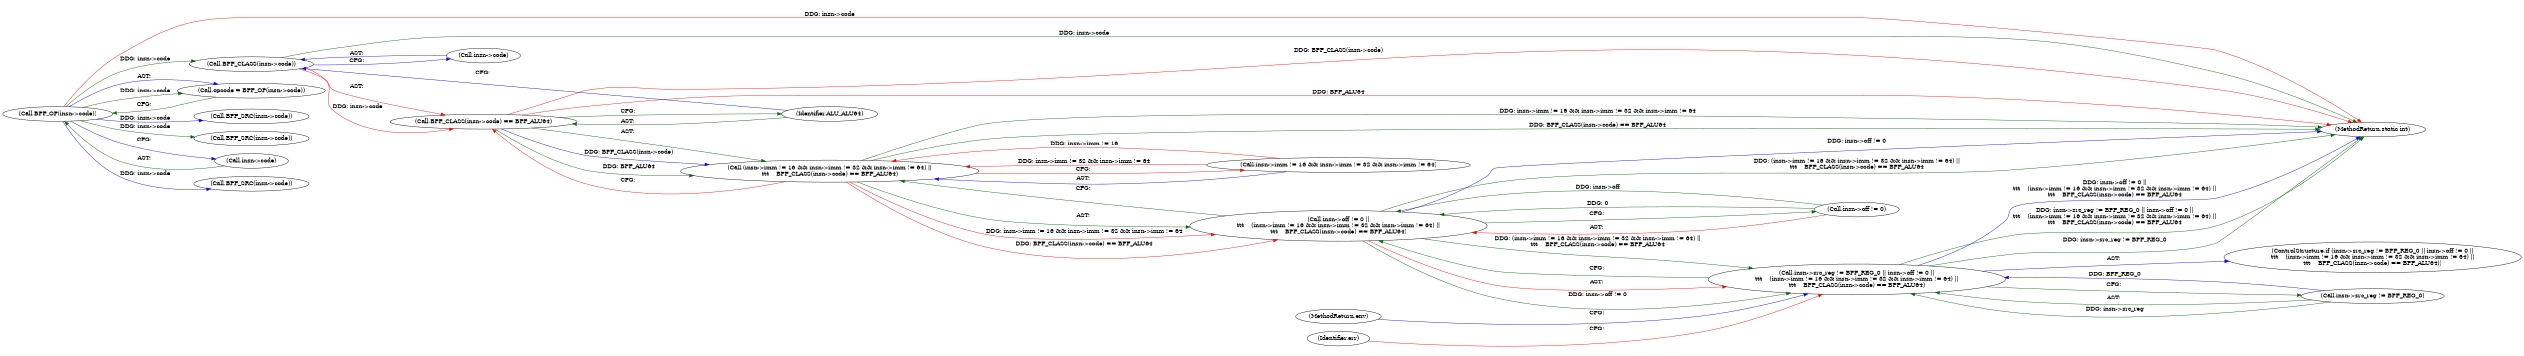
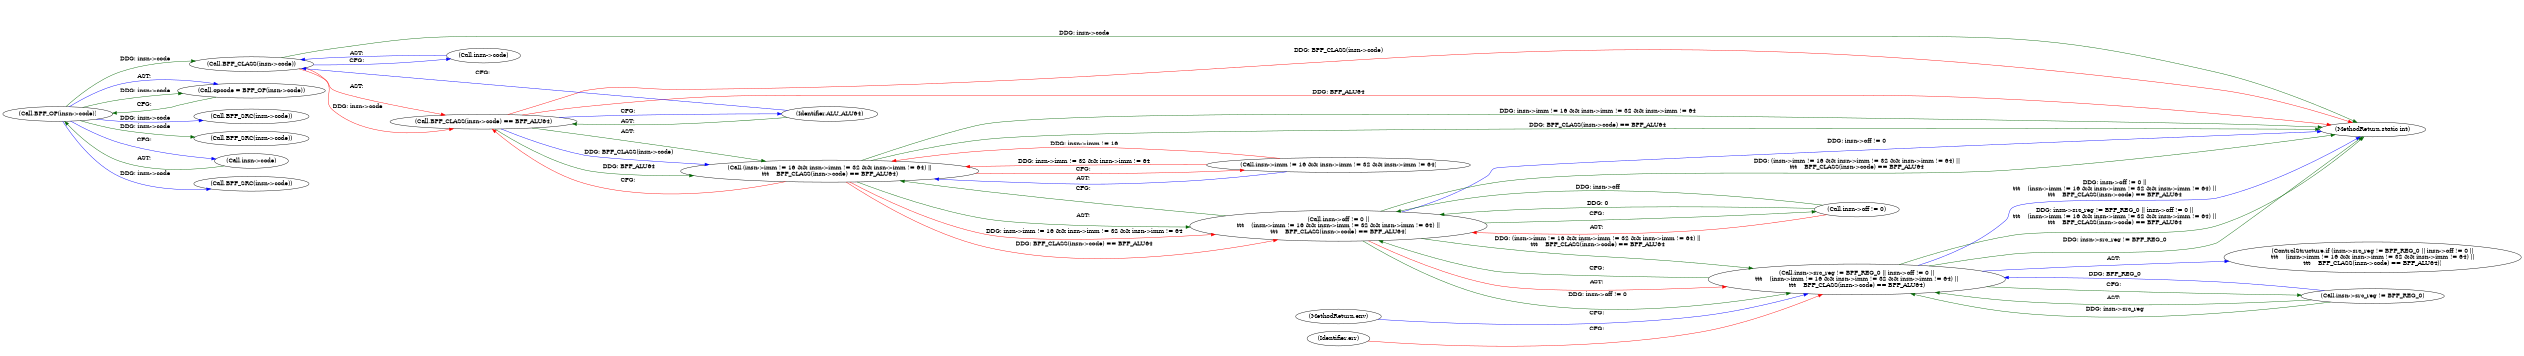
edge "(Call,BPF_OP(insn->code))" -> "(MethodReturn,static int)": removed, label "DDG: insn->code"
edge "(Call,BPF_CLASS(insn->code) == BPF_ALU64)" -> "(Identifier,ALU_ALU64)": color darkgreen -> blue
